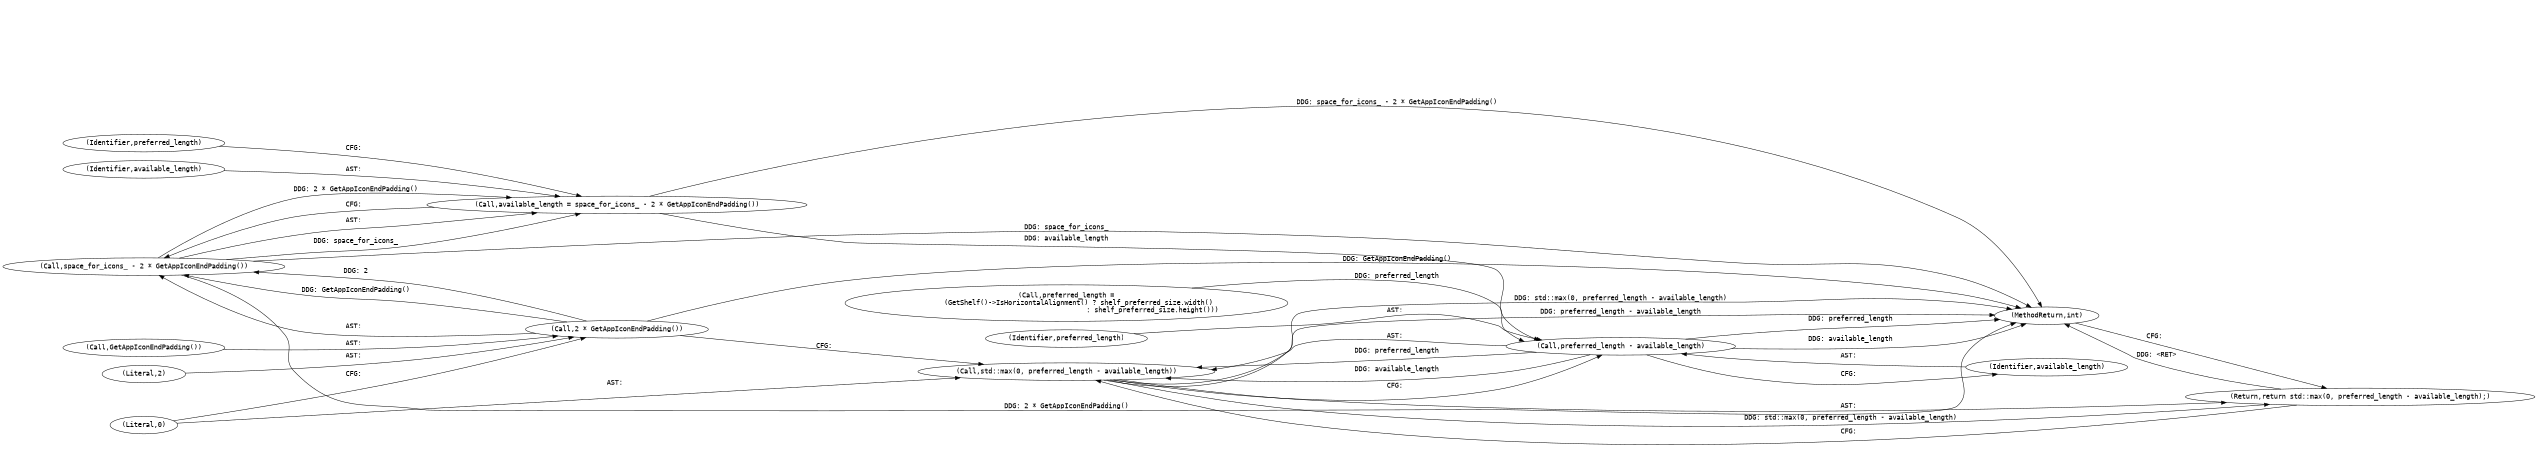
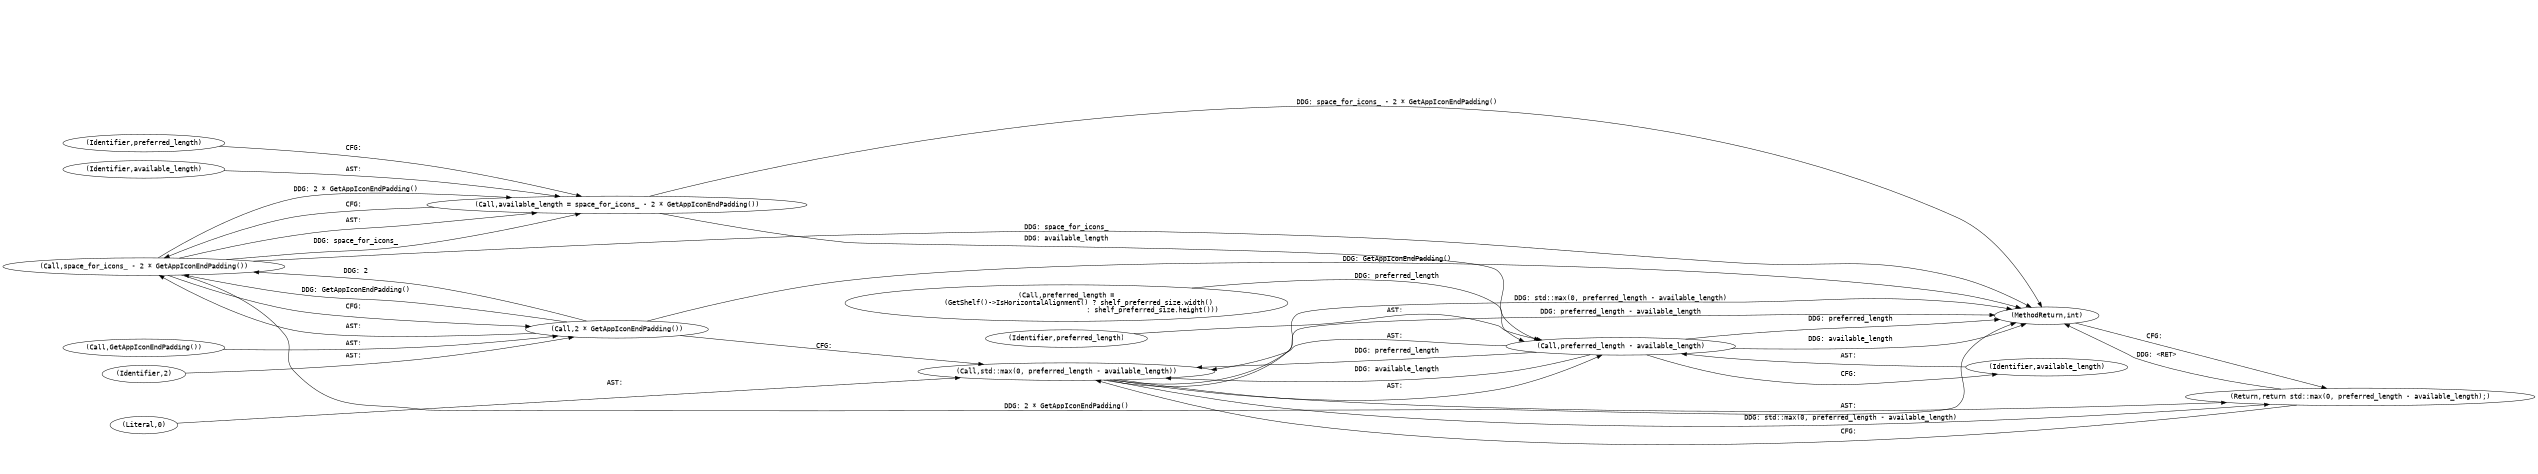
node "(Literal,2)": label "(Literal,2)" -> "(Identifier,2)"
edge "(Literal,0)" -> "(Call,2 * GetAppIconEndPadding())": now "(Call,space_for_icons_ - 2 * GetAppIconEndPadding())" -> "(Call,2 * GetAppIconEndPadding())"
edge "(Call,std::max(0, preferred_length - available_length))" -> "(Call,preferred_length - available_length)": label "CFG: " -> "AST: "
